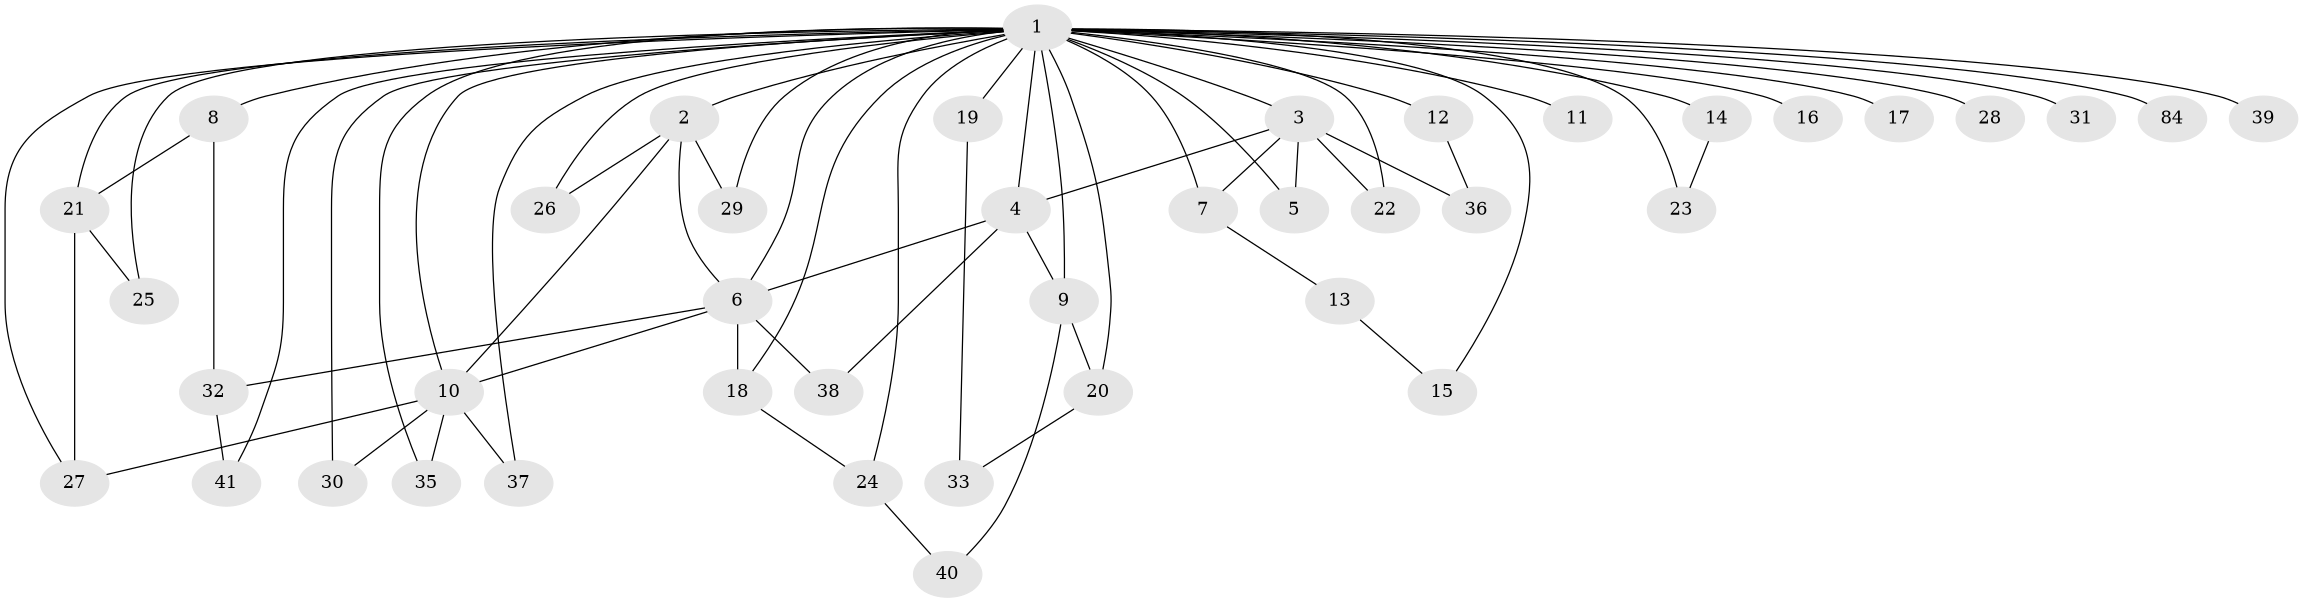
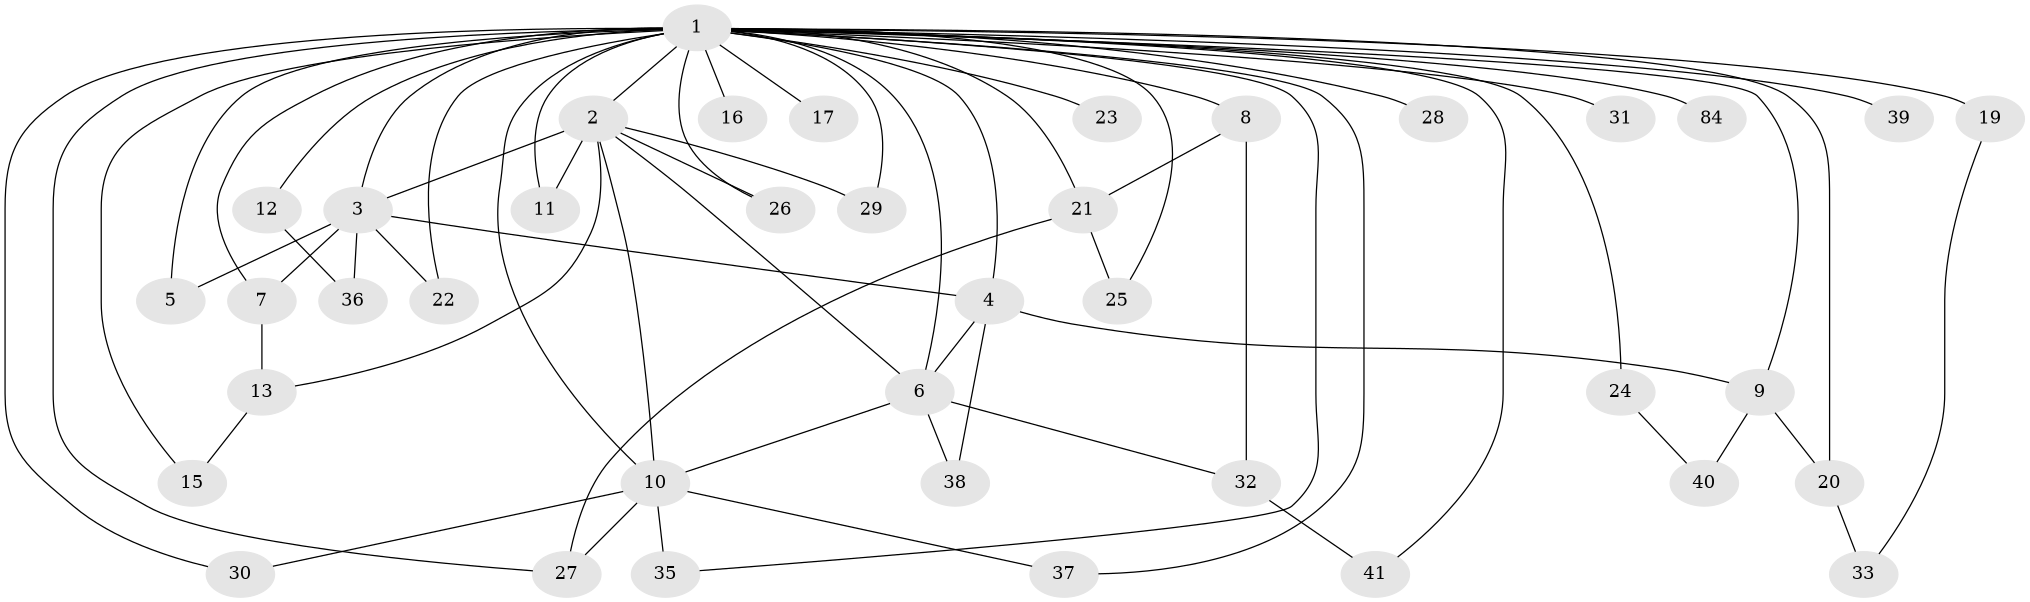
node "14": removed
edge "2" -- "3": added
edge "2" -- "11": added
edge "2" -- "13": added
node "18": removed
